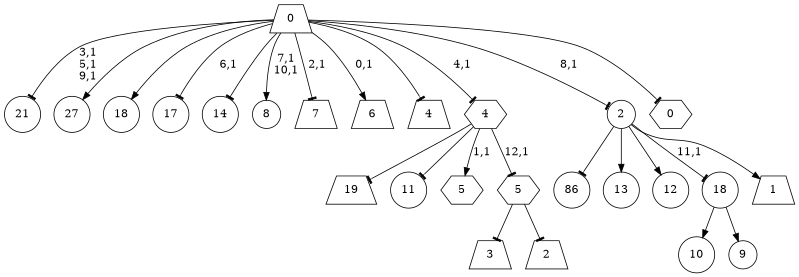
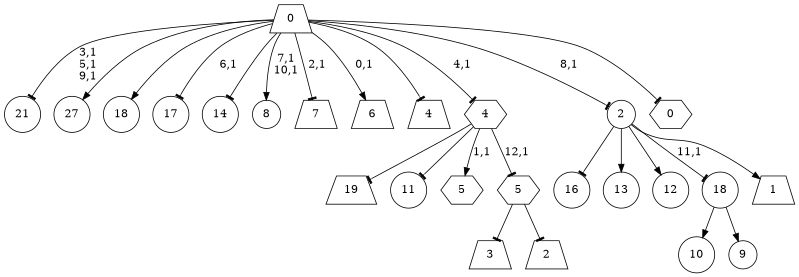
node "86": label "86" -> "16"
